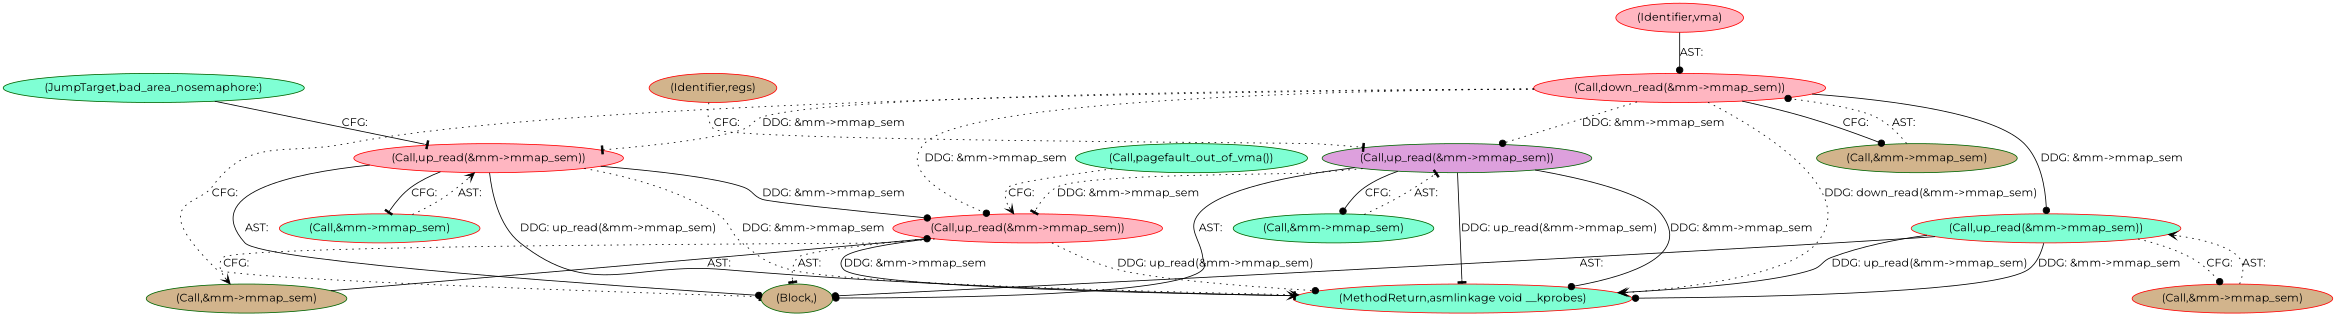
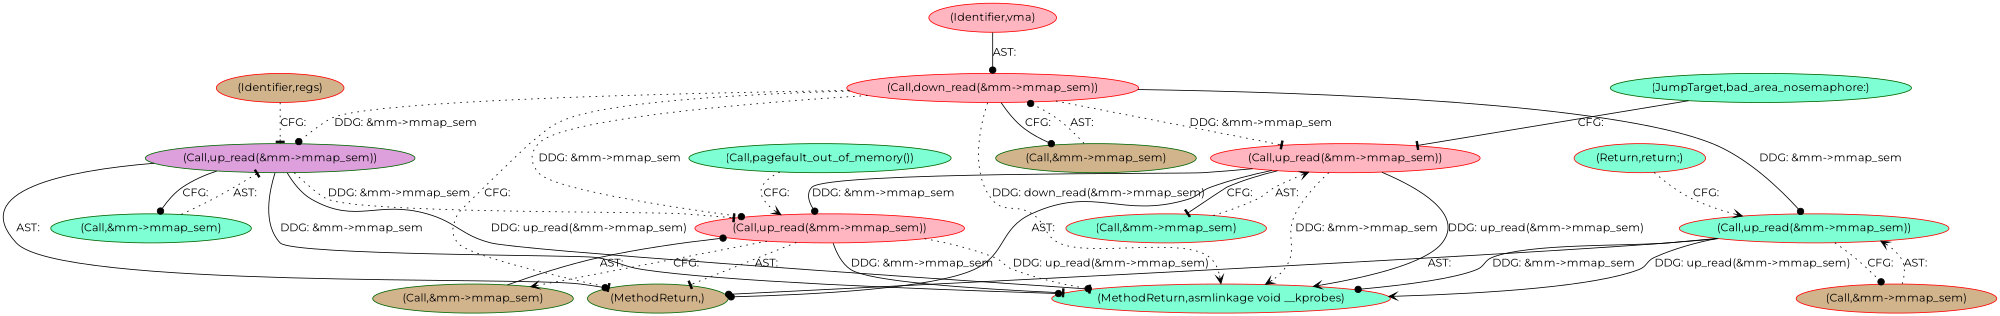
node "(Call,pagefault_out_of_vma())": label "(Call,pagefault_out_of_vma())" -> "(Call,pagefault_out_of_memory())"
node "(Return,return;)": added
node "(Block,)": label "(Block,)" -> "(MethodReturn,)"
